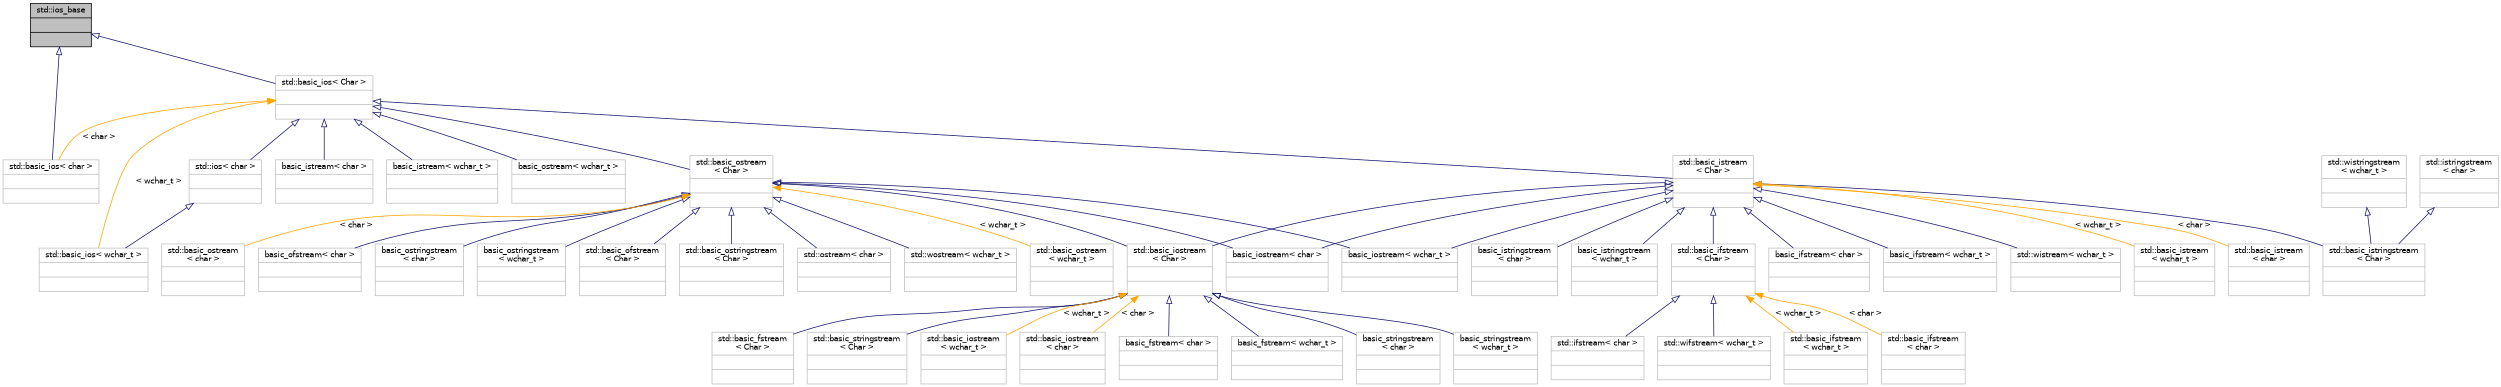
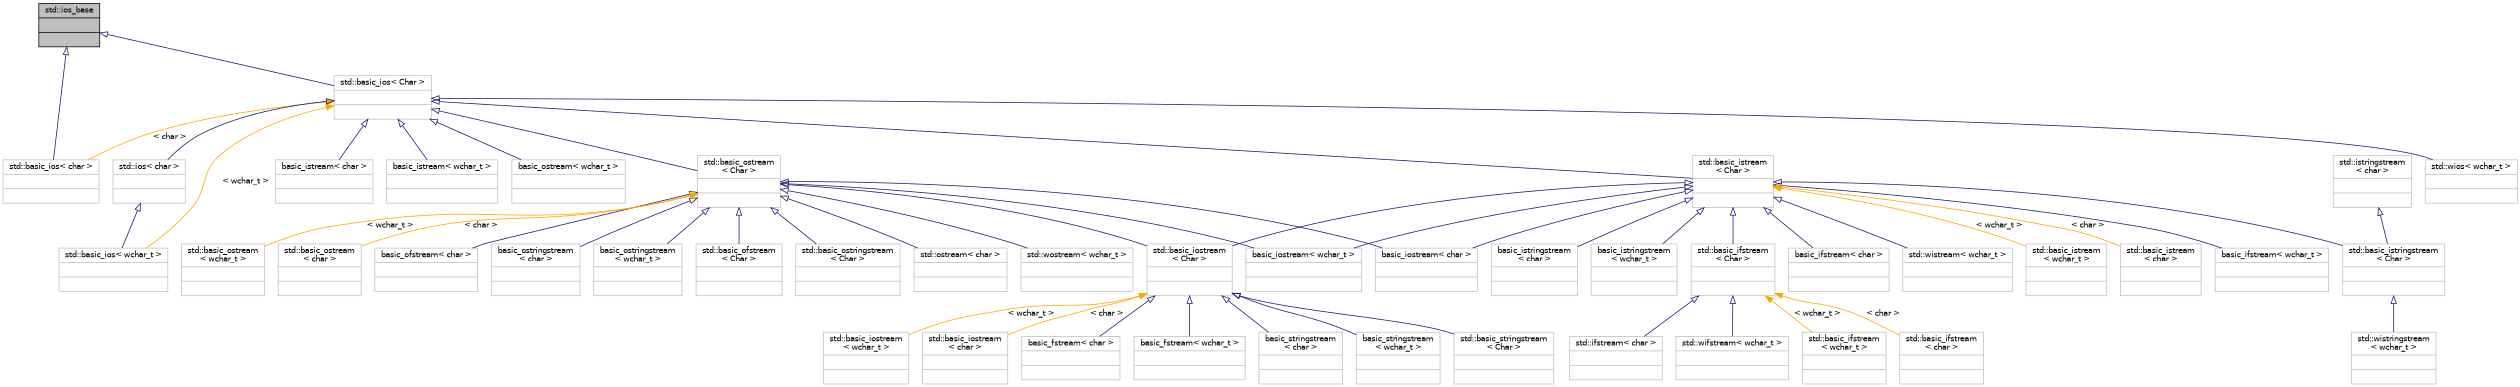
node "std::wios< wchar_t >": added
edge "std::basic_istringstream" -> "std::wistringstream": reversed
node "std::basic_fstream": removed
